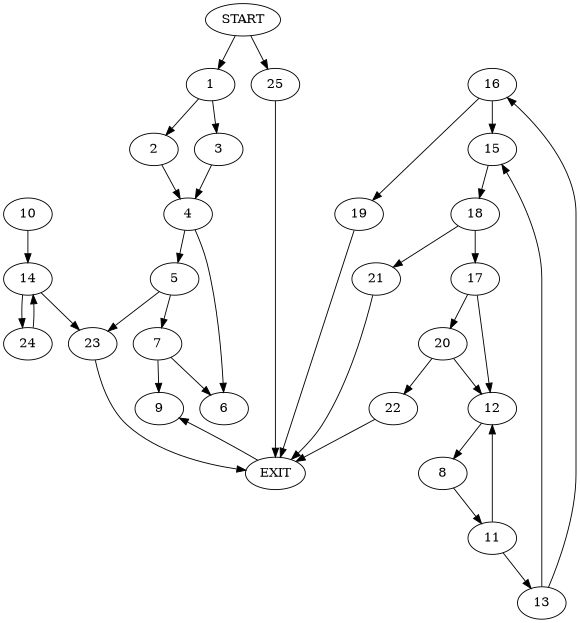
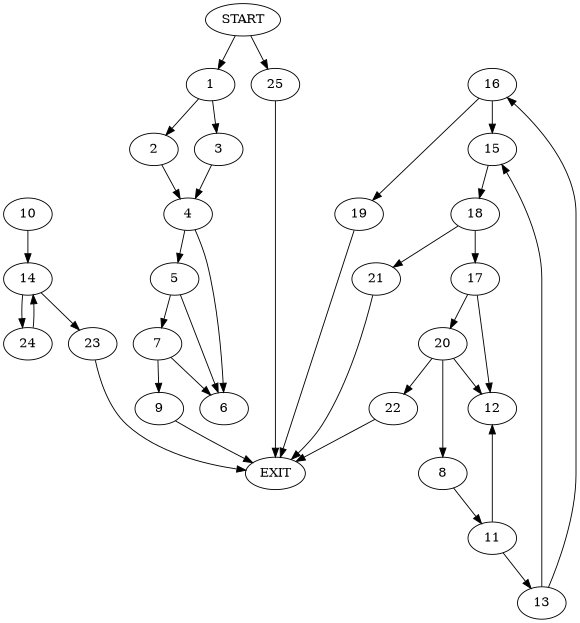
edge "5" -> "23": now "5" -> "6"
edge "12" -> "8": now "20" -> "8"
edge "EXIT" -> "9": reversed
